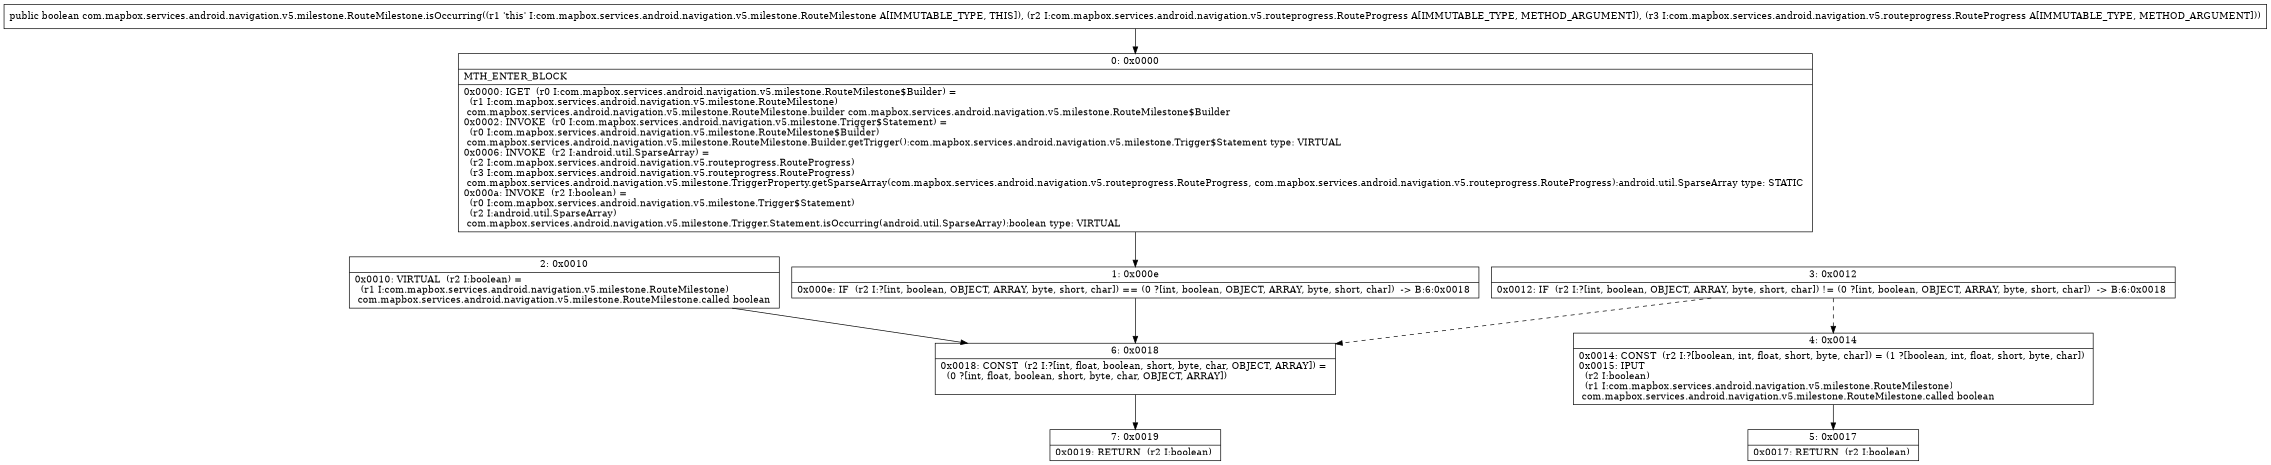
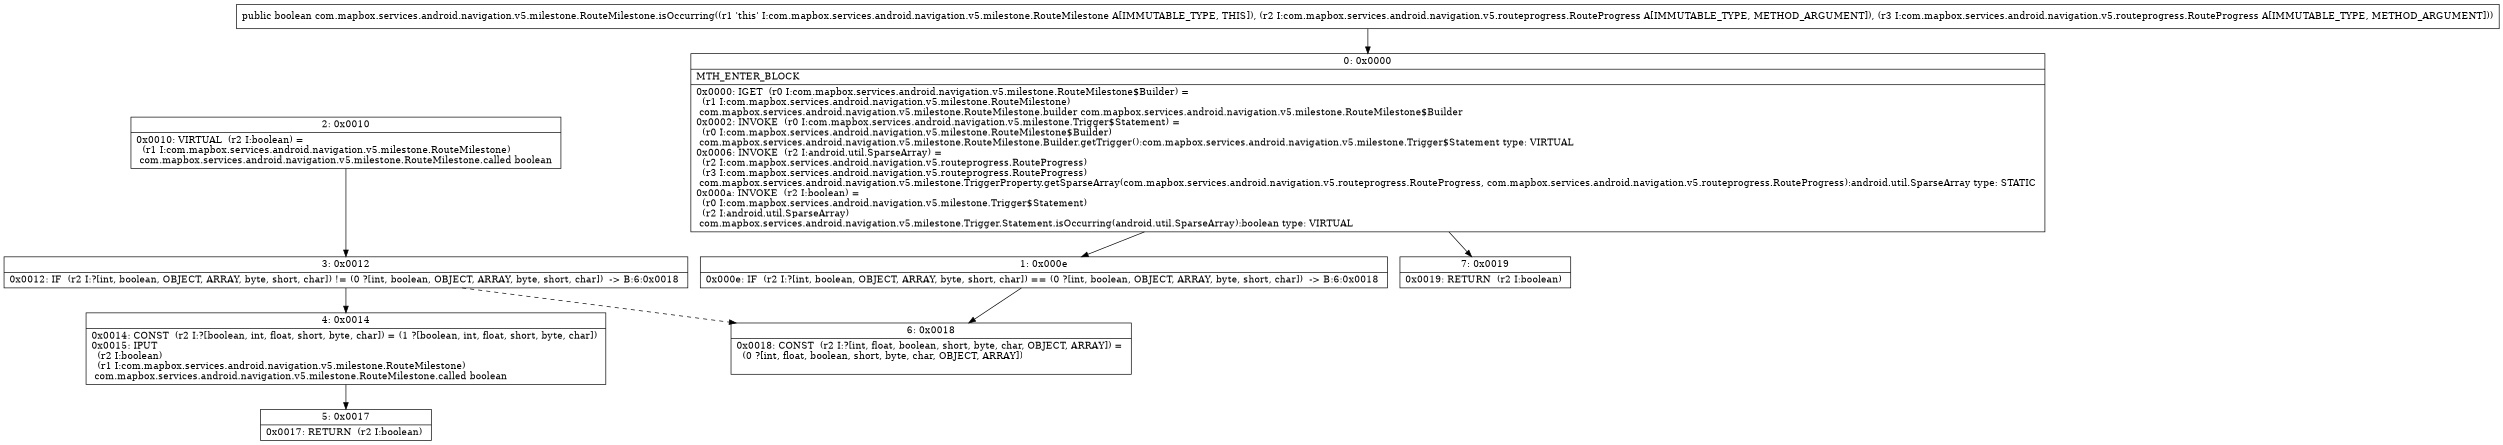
edge "3: 0x0012" -> "4: 0x0014": style dashed -> solid
edge "2: 0x0010" -> "6: 0x0018": now "2: 0x0010" -> "3: 0x0012"
edge "6: 0x0018" -> "7: 0x0019": now "0: 0x0000" -> "7: 0x0019"
